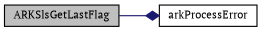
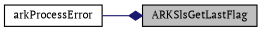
edge "ARKSlsGetLastFlag" -> "arkProcessError": reversed
